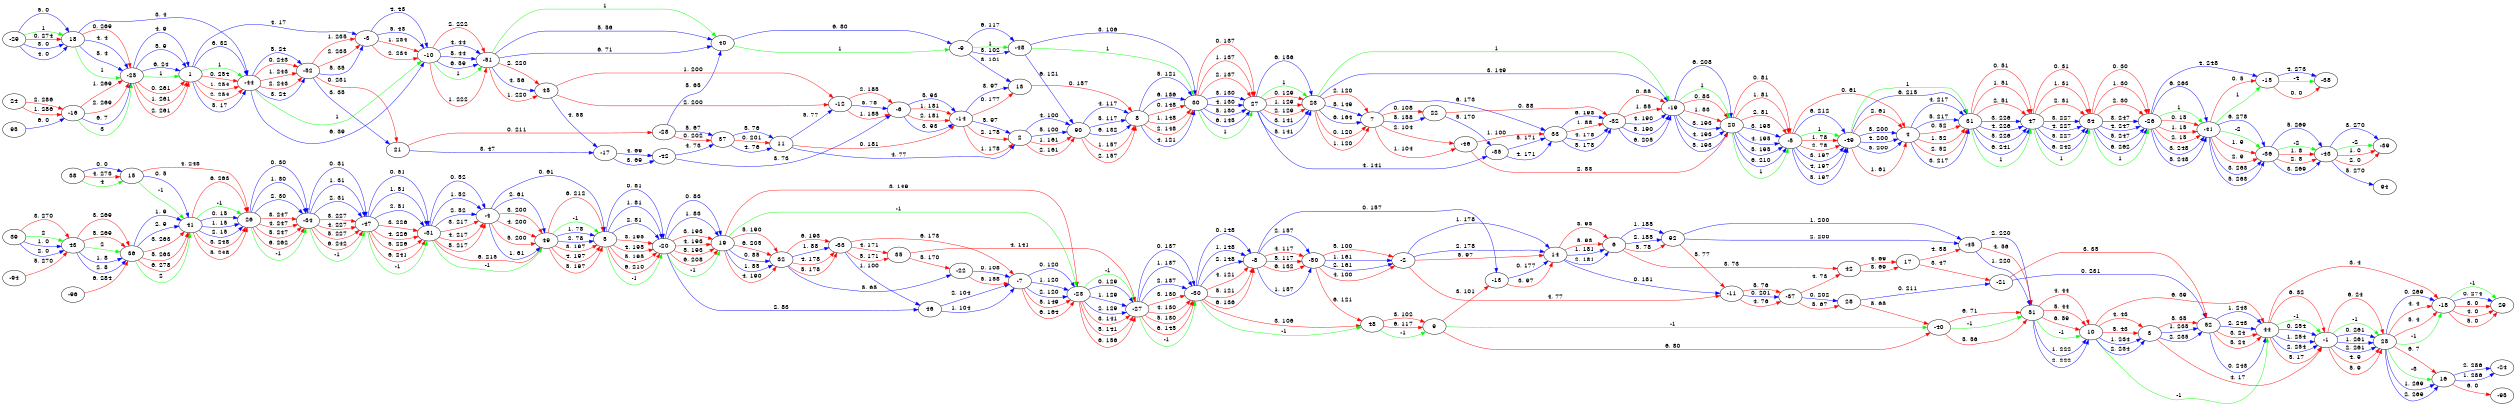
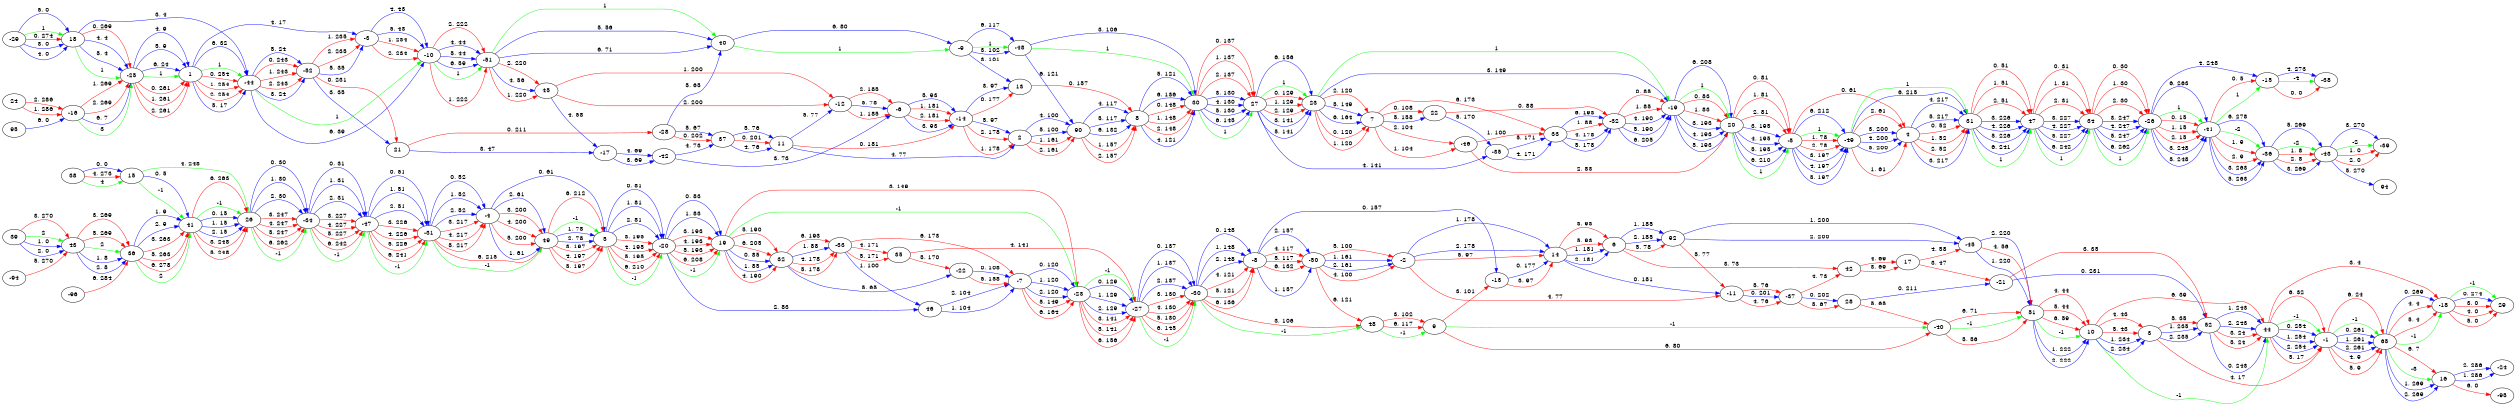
edge "7" -> "33": color blue -> red
edge "15" -> "26": color red -> green
node "25": label "25" -> "65"
